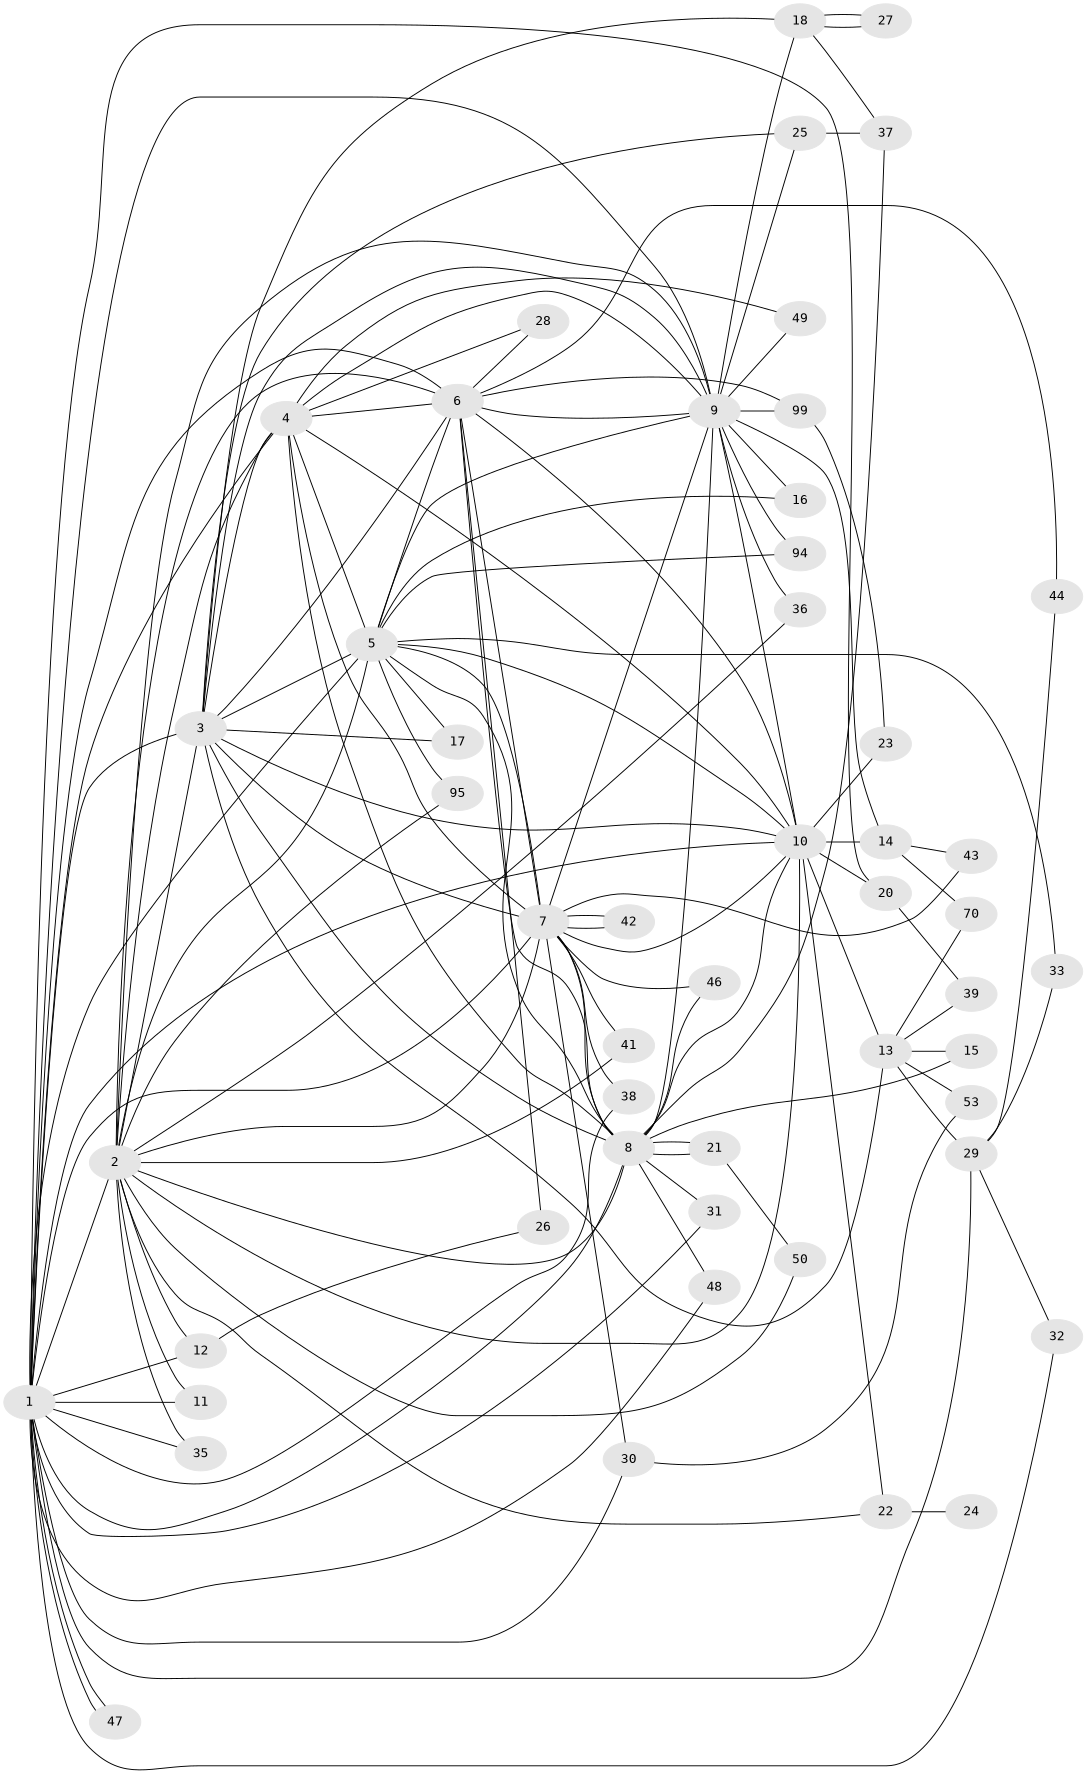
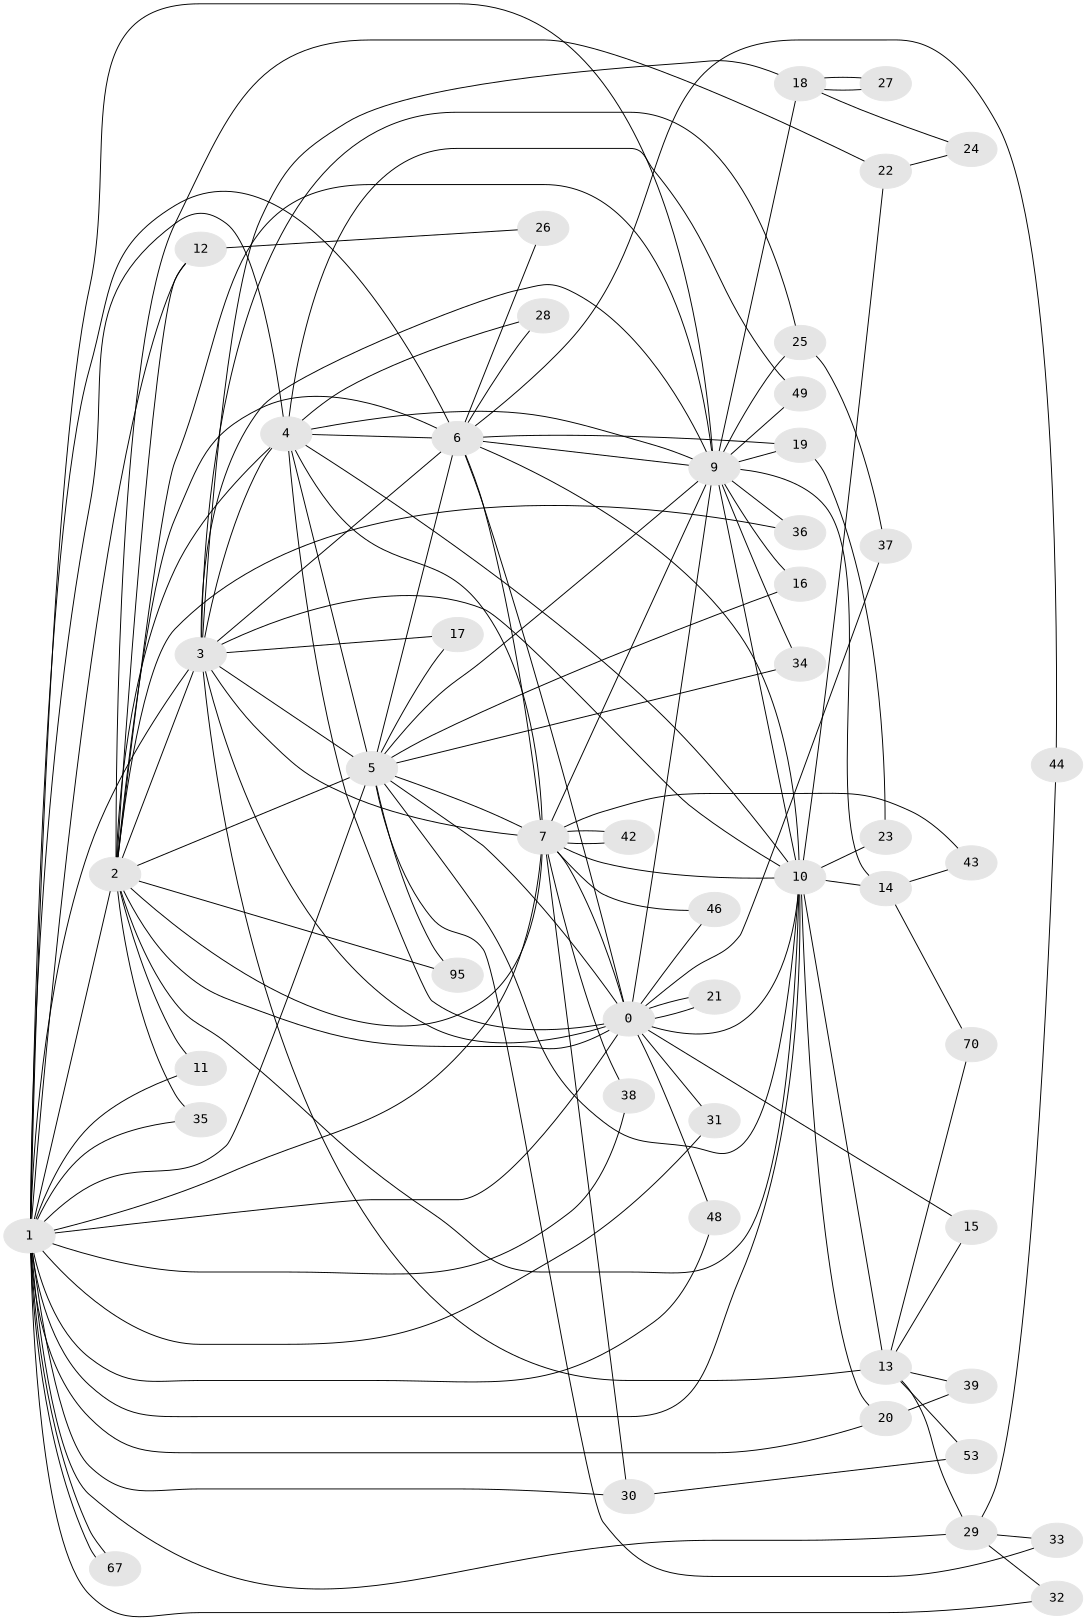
edge "18" -- "37": now "18" -- "24"
node "99": label "99" -> "19"
node "94": label "94" -> "34"
node "41": removed
node "8": label "8" -> "0"
node "50": removed
node "47": label "47" -> "67"
